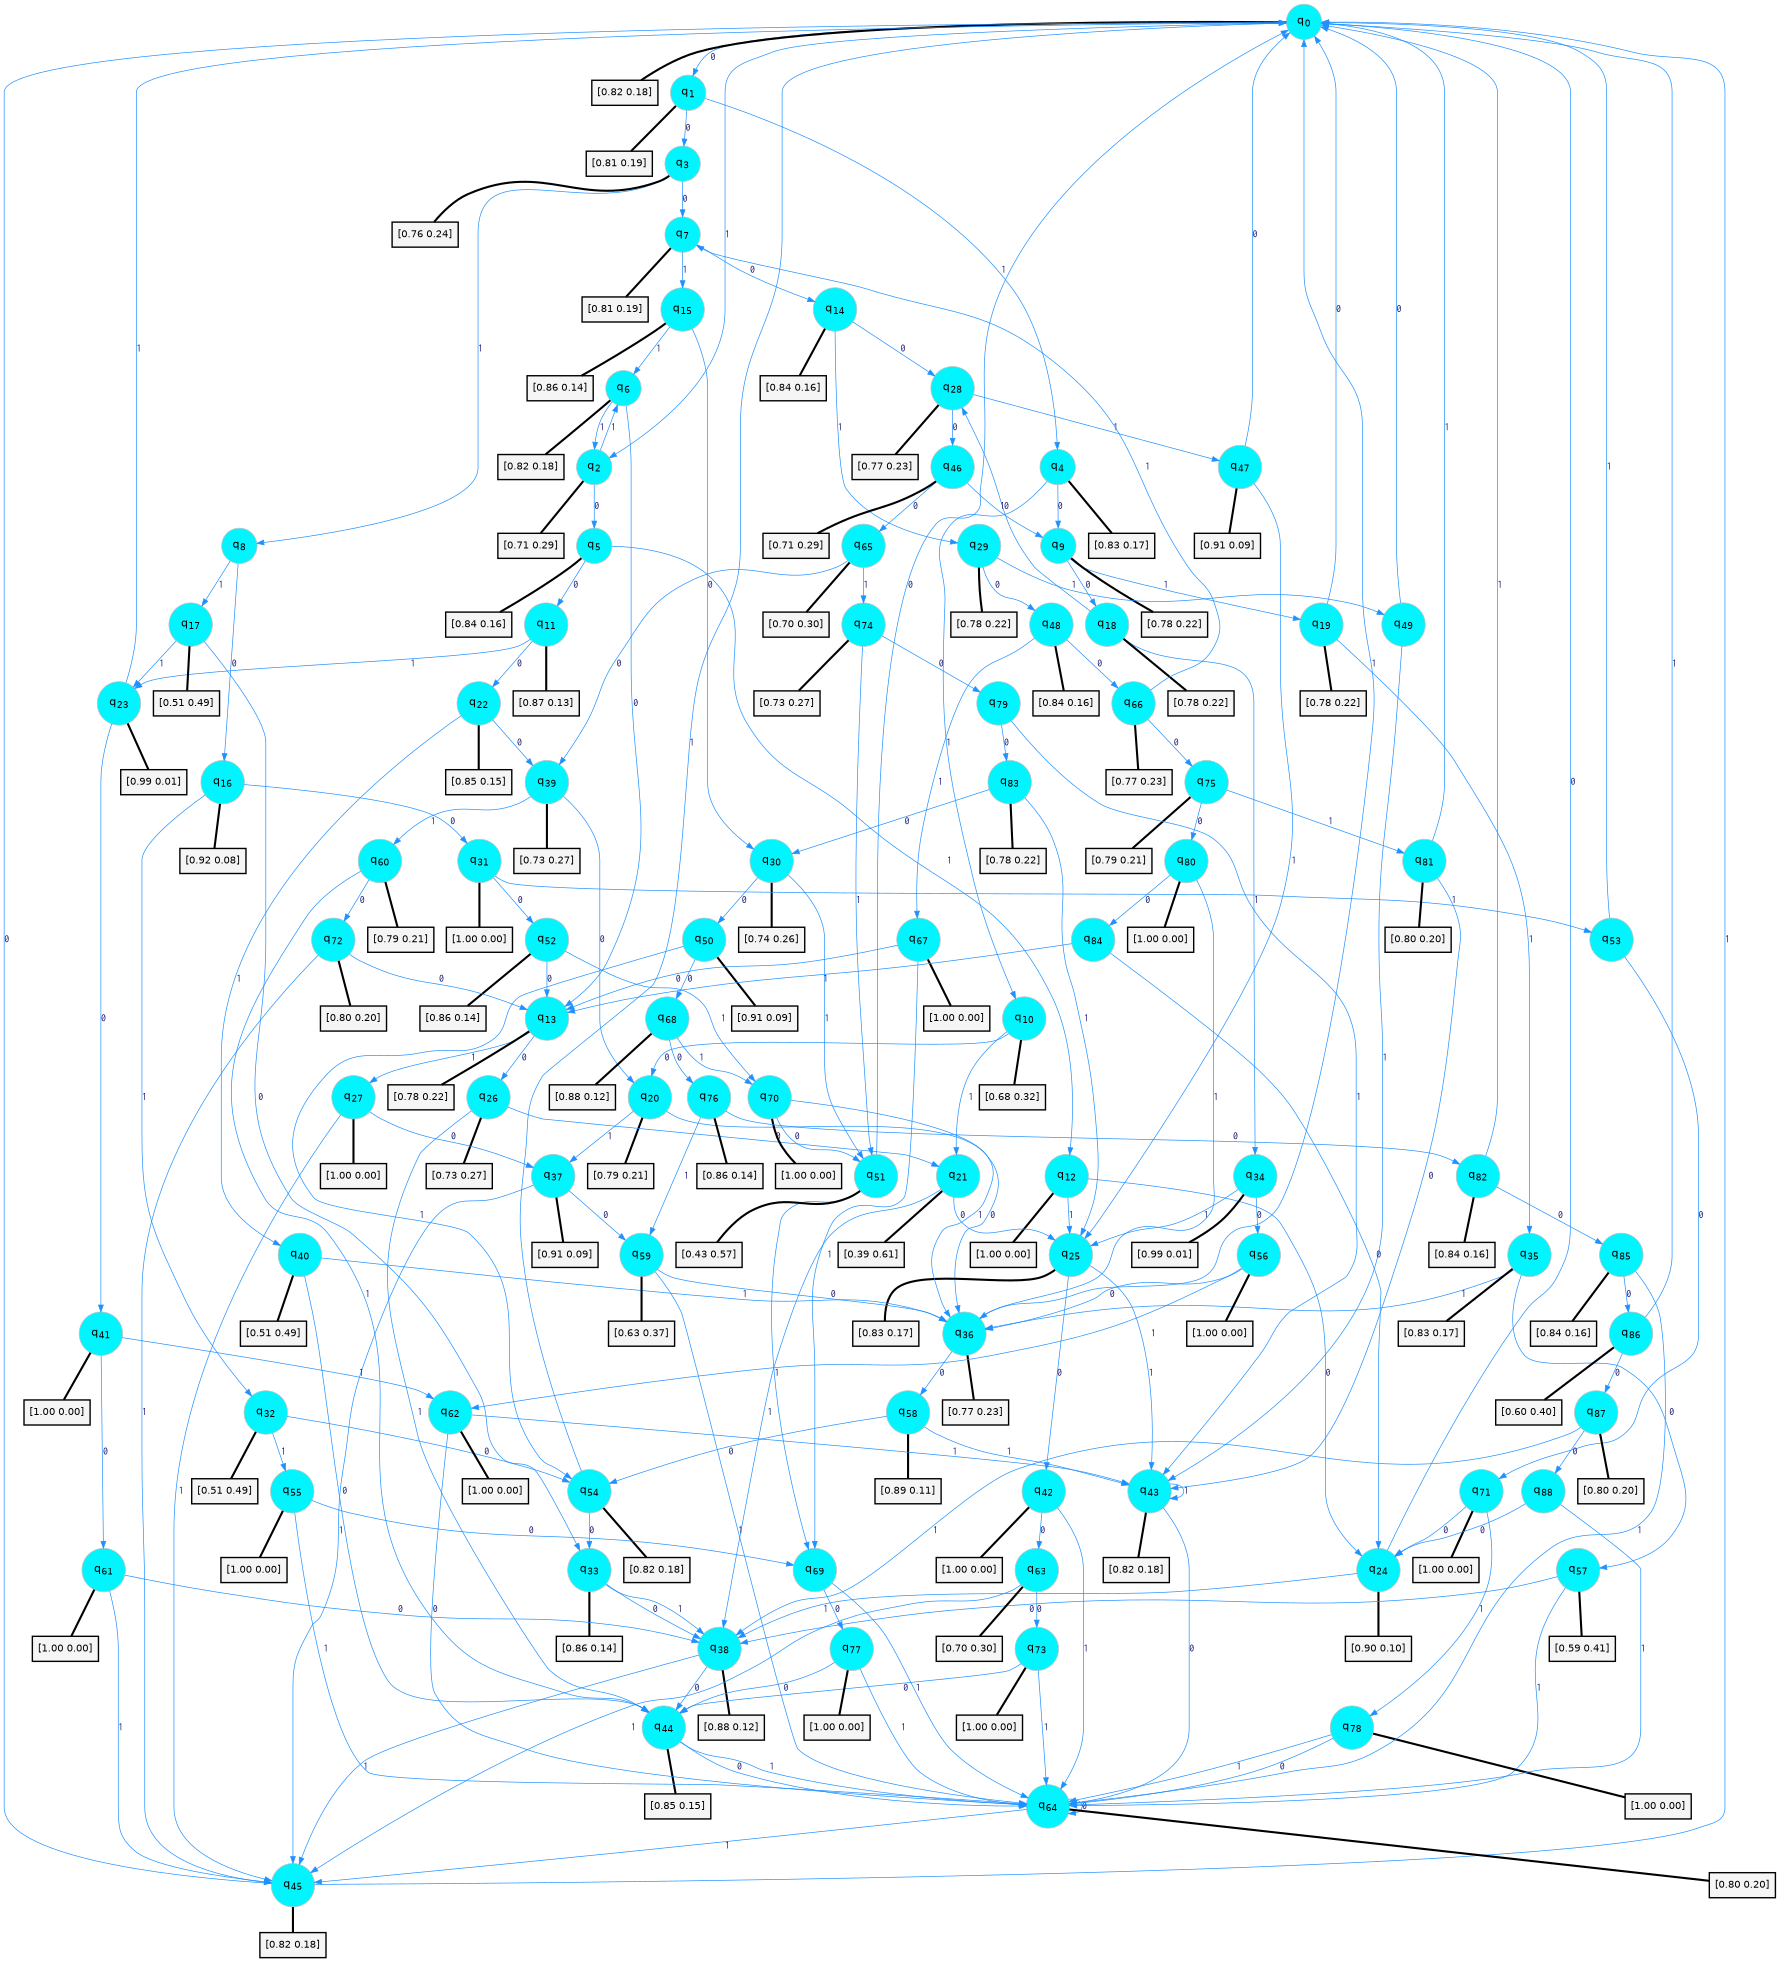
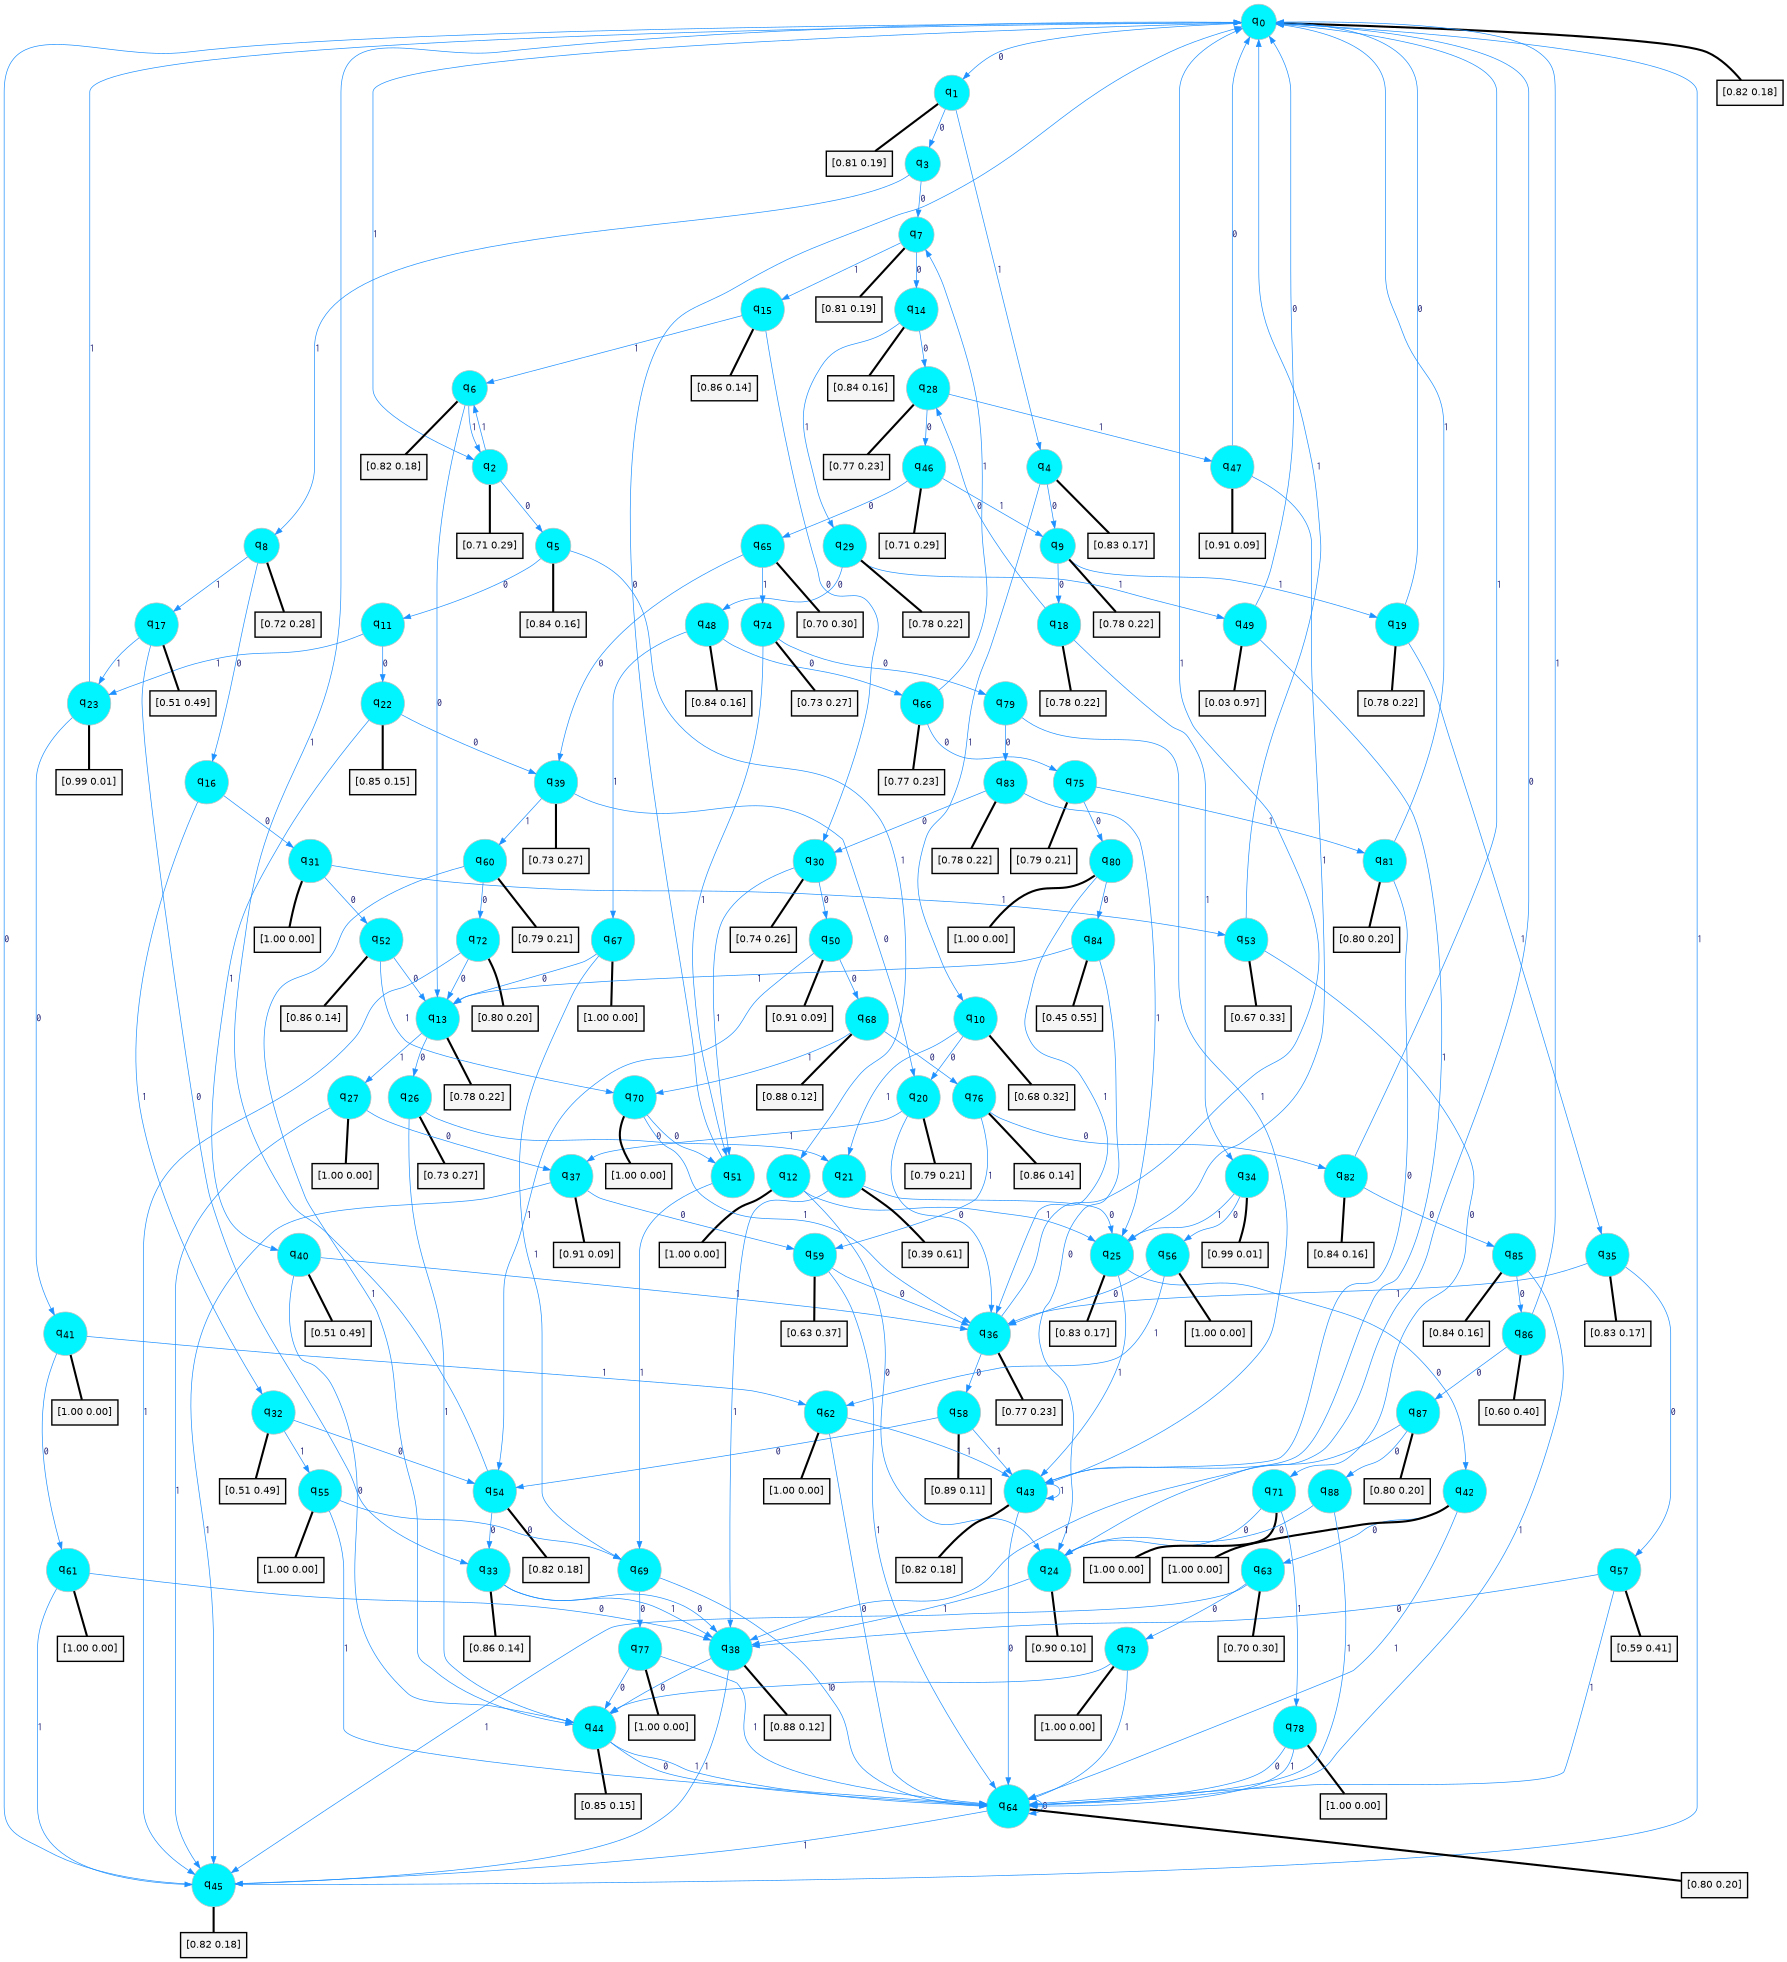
node "[0.76 0.24]": removed
node "[0.72 0.28]": added
node "[0.87 0.13]": removed
node "[0.03 0.97]": added
node "[0.92 0.08]": removed
node "[0.45 0.55]": added
node "[0.67 0.33]": added
node "[0.43 0.57]": removed
